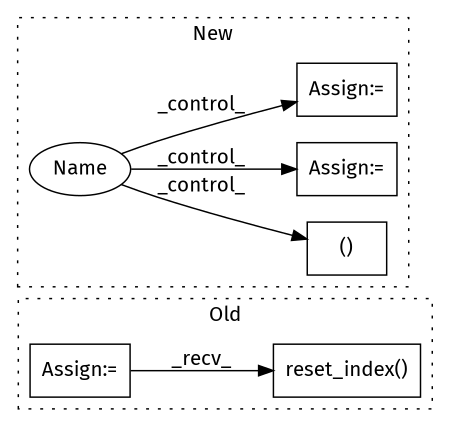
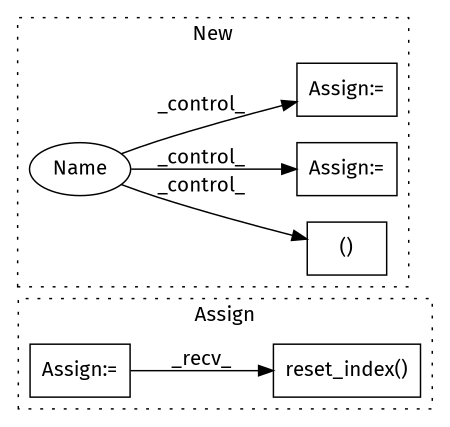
cluster "Old": label "Old" -> "Assign"
